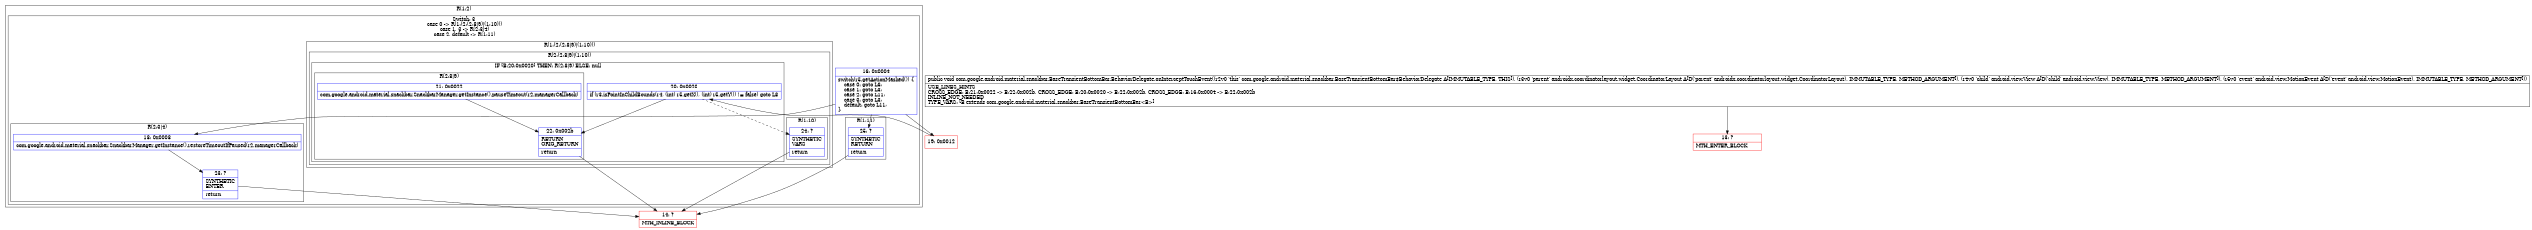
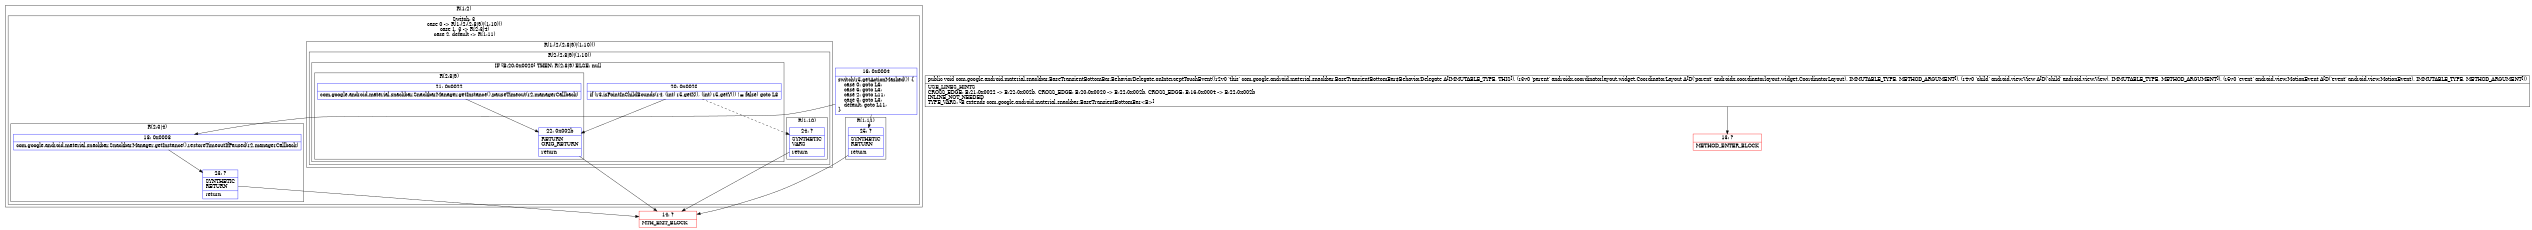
node "16: 0x0004": text "case 1: goto L3;" -> "case 6: goto L3;"
node "19: 0x0012": removed
node "13: ?": text "MTH_ENTER_BLOCK" -> "METHOD_ENTER_BLOCK"
node "23: ?": text "ENTER" -> "RETURN"
node "14: ?": text "MTH_INLINE_BLOCK" -> "MTH_EXIT_BLOCK"
